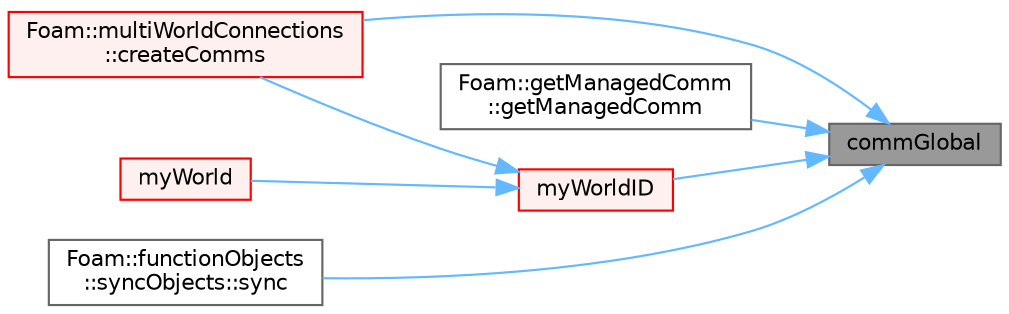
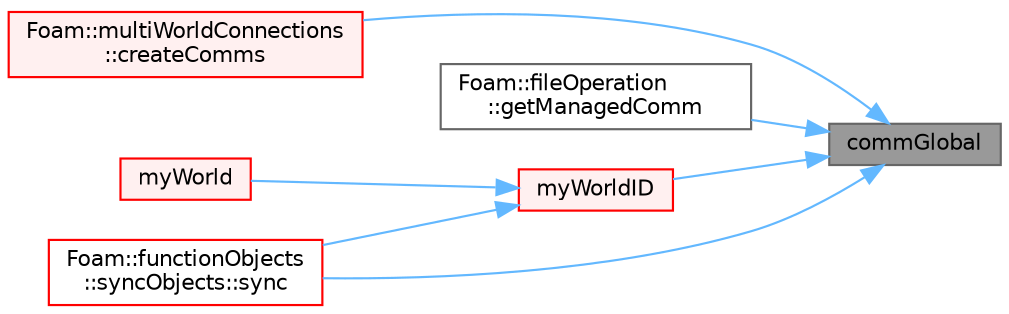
node "Foam::getManagedComm ::getManagedComm": label "Foam::getManagedComm ::getManagedComm" -> "Foam::fileOperation ::getManagedComm"
edge "Foam::multiWorldConnections ::createComms" -> "myWorldID": now "Foam::functionObjects ::syncObjects::sync" -> "myWorldID"
node "Foam::functionObjects ::syncObjects::sync": color grey40 -> red
